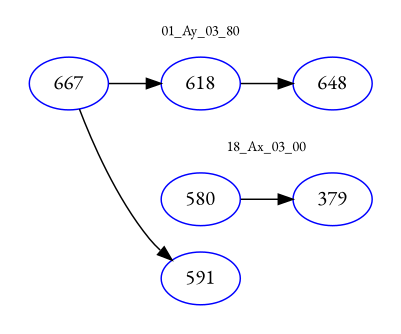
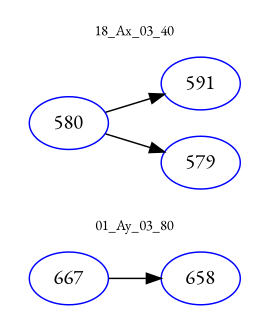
node "618": label "618" -> "658"
node "648": removed
cluster "18_Ax_03_00": label "18_Ax_03_00" -> "18_Ax_03_40"
edge "667" -> "591": now "580" -> "591"
node "379": label "379" -> "579"
